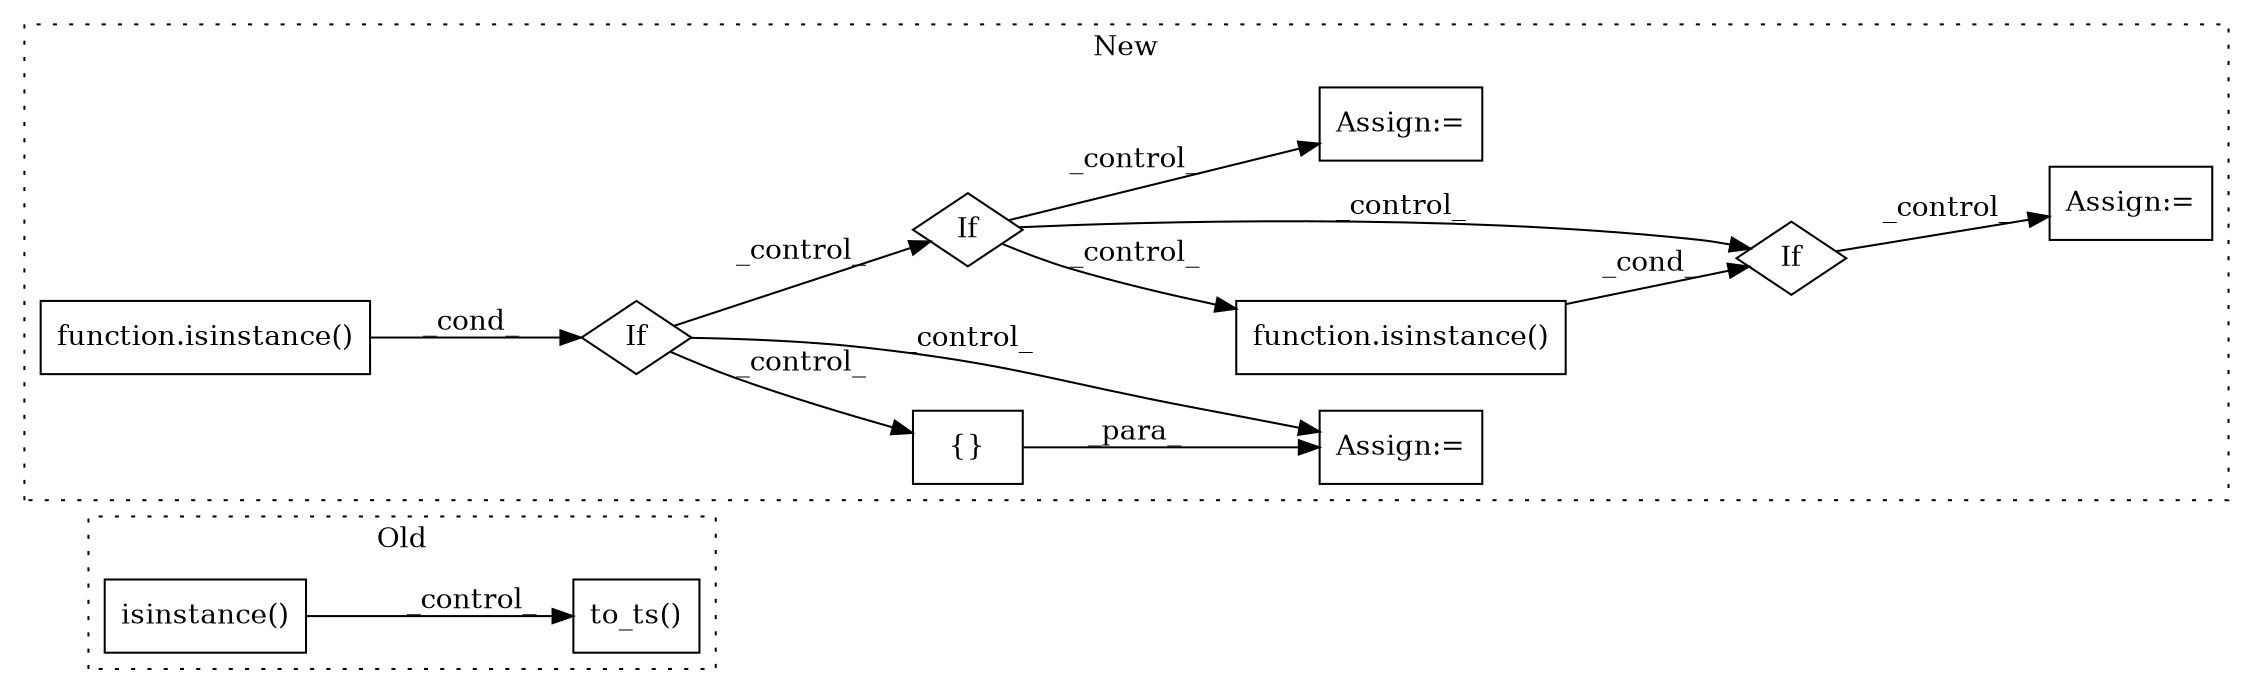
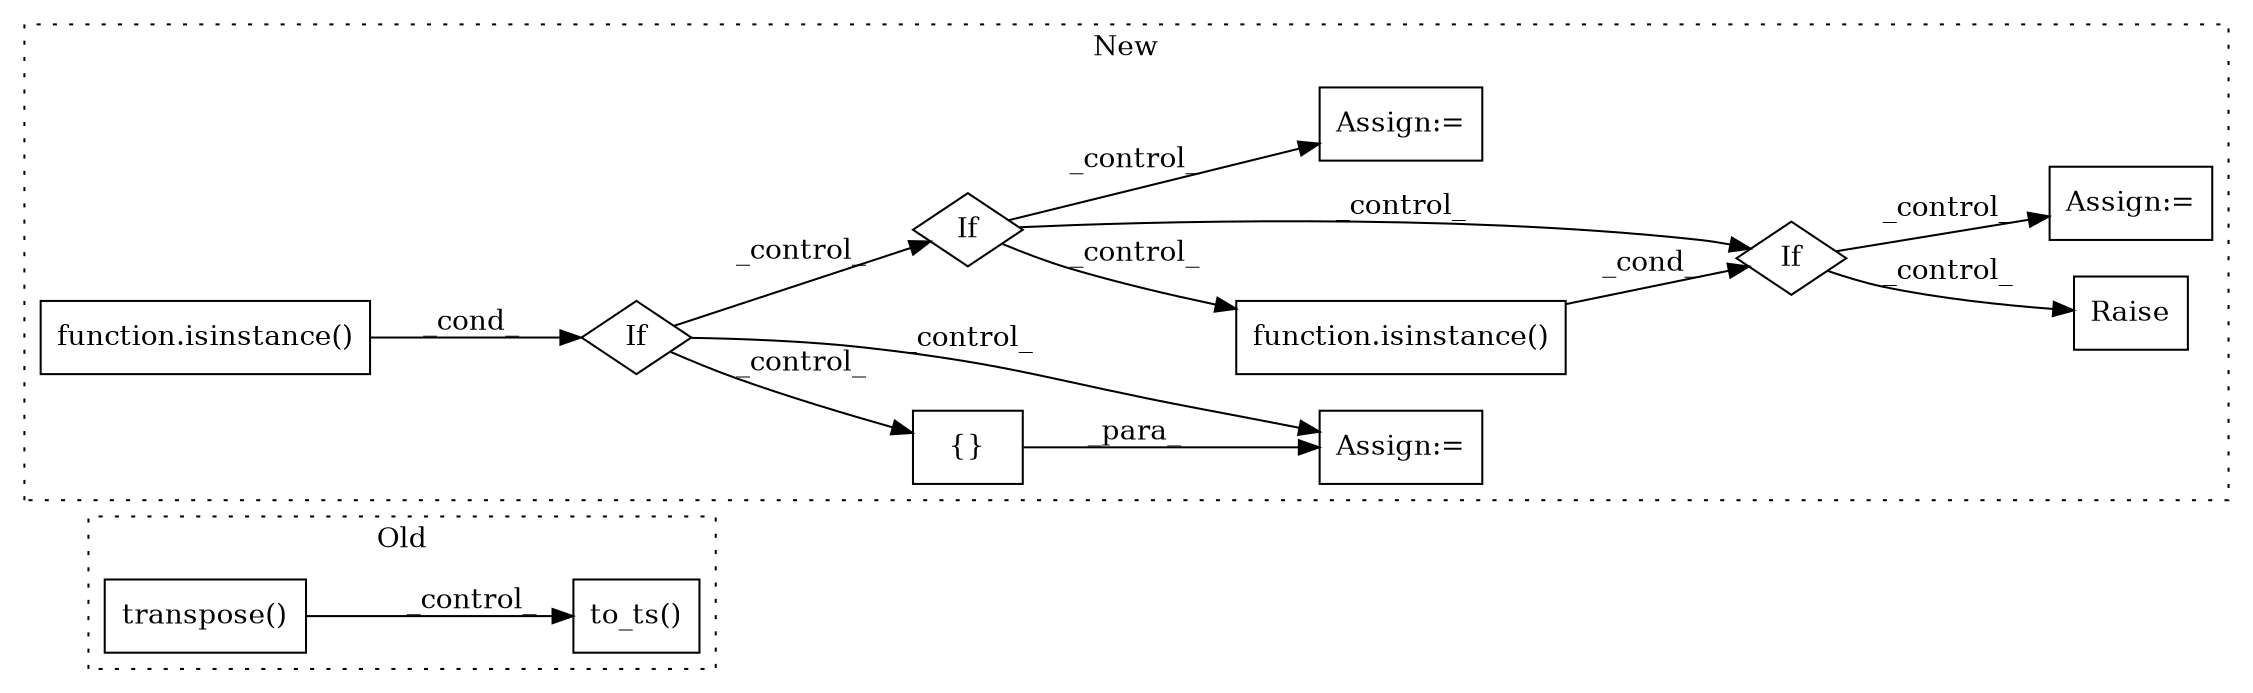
node "Raise": added
node "isinstance()": label "isinstance()" -> "transpose()"
